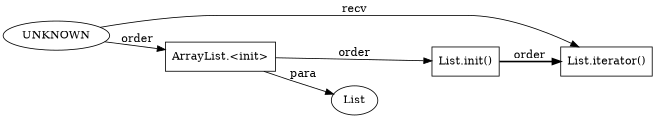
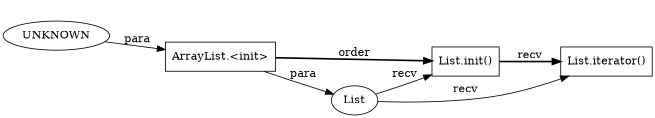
edge "UNKNOWN" -> "List.iterator()": now "List" -> "List.iterator()"
edge "UNKNOWN" -> "ArrayList.<init>": label "order" -> "para"
edge "List.init()" -> "List.iterator()": label "order" -> "recv"
edge "ArrayList.<init>" -> "List.init()": style solid -> bold
edge "List" -> "List.init()": added, label "recv"
